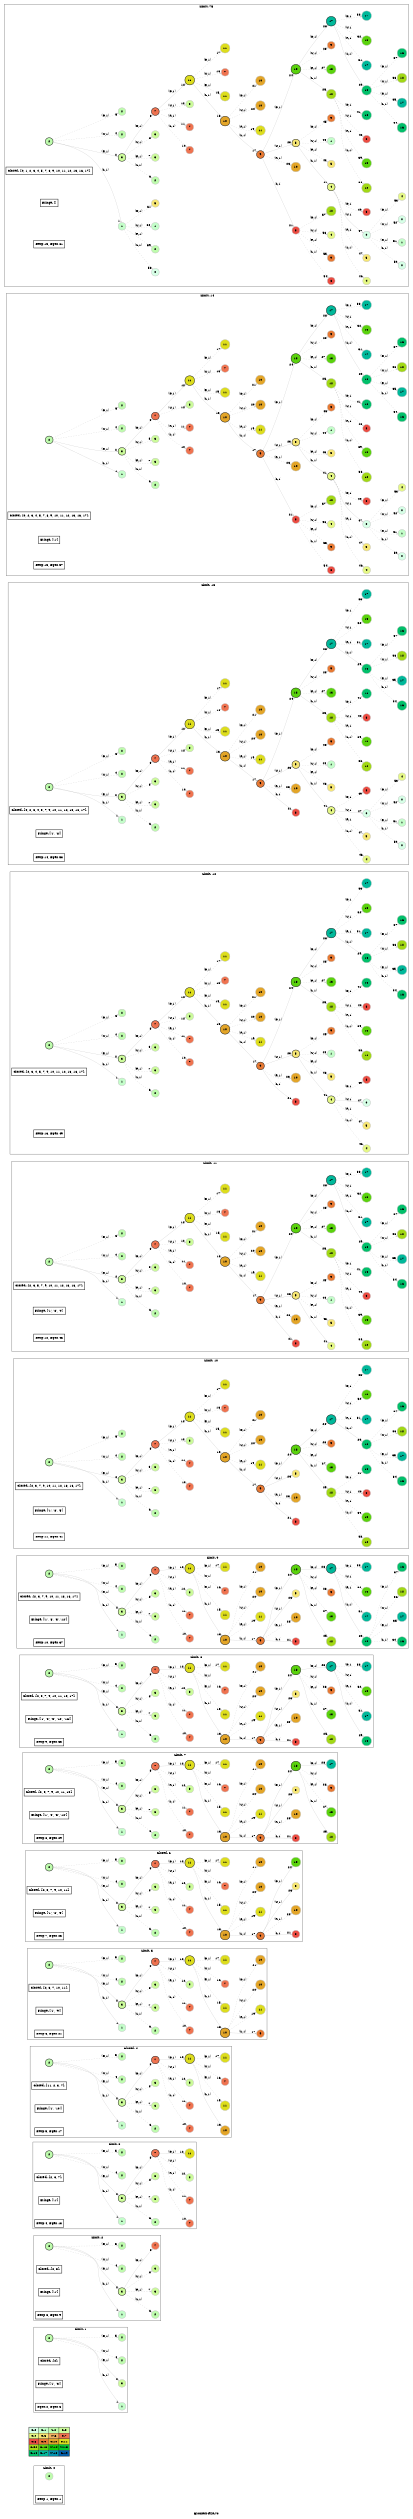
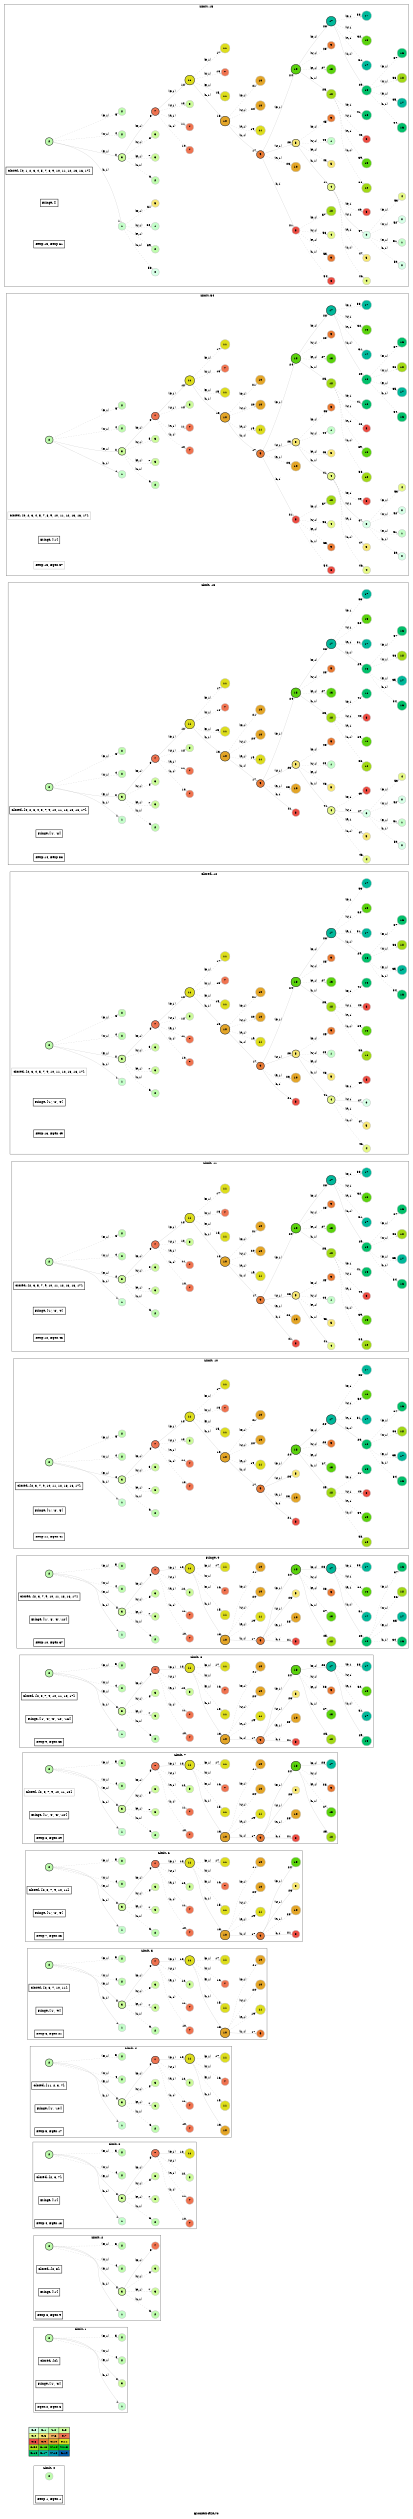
cluster "Limit: 75": label "Limit: 75" -> "Limit: 15"
node "#exp 15, #gen 61": label "#exp 15, #gen 61" -> "#exp 15, #exp 61"
cluster "Limit: 14": label "Limit: 14" -> "Limit: 54"
node "Closed: {0, 2, 3, 4, 5, 7, 8, 9, 10, 11, 12, 13, 16, 17}": color black -> grey
node "#exp 15, #gen 57": color black -> grey
node "#exp 14, #gen 53": label "#exp 14, #gen 53" -> "#exp 14, #exp 53"
cluster "Limit: 12": label "Limit: 12" -> "Closed: 12"
node "Closed: {2, 3, 4, 5, 7, 9, 10, 11, 12, 13, 16, 17}": color black -> grey
node "Fringe: ['1', '8', '0']": added
cluster "Limit: 9": label "Limit: 9" -> "Fringe: 9"
node "Closed: {2, 3, 7, 9, 10, 11, 13}": color black -> grey
cluster "Closed: 6": label "Closed: 6" -> "Limit: 6"
cluster "Closed: 4": label "Closed: 4" -> "Limit: 4"
